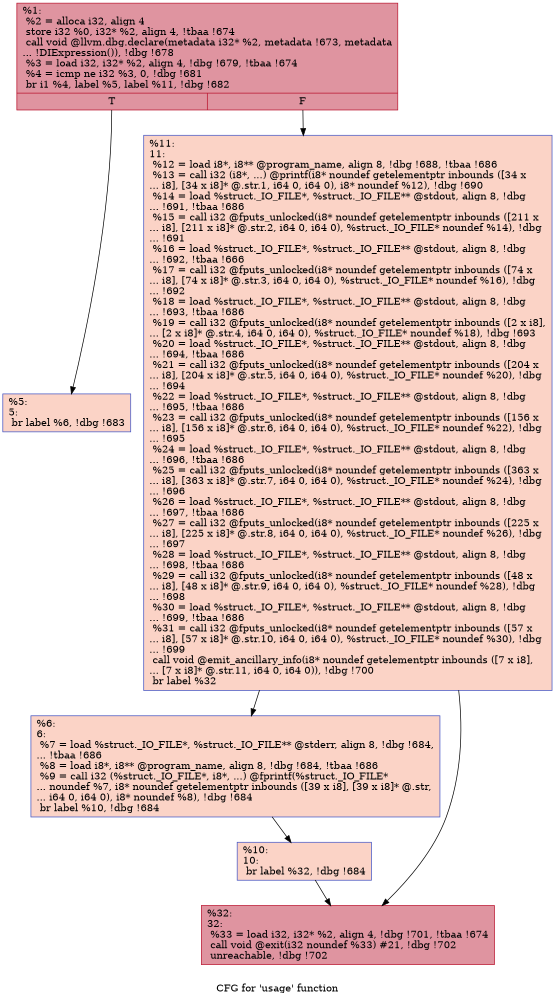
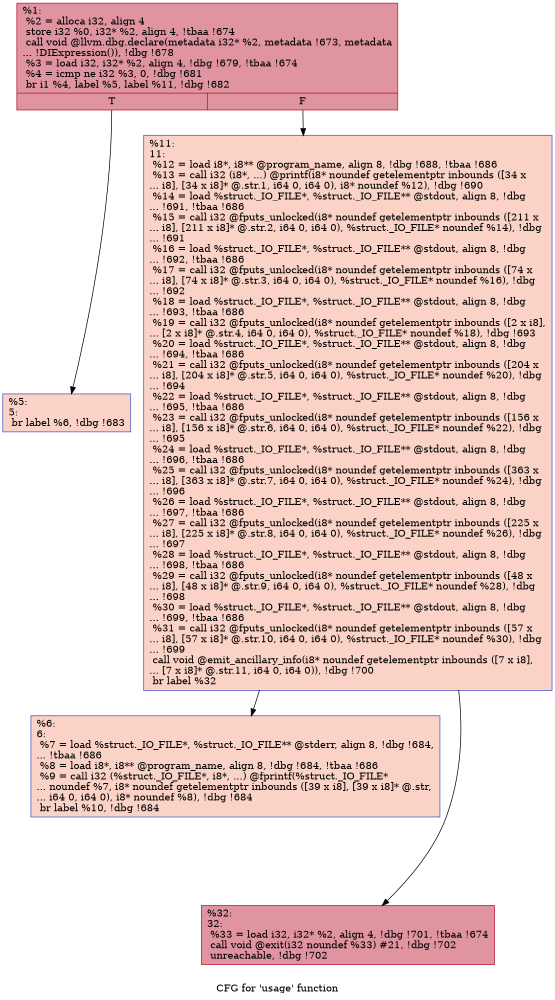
node "%11:": text "... !692, !tbaa !666" -> "... !692, !tbaa !686"
node "%10:": removed
